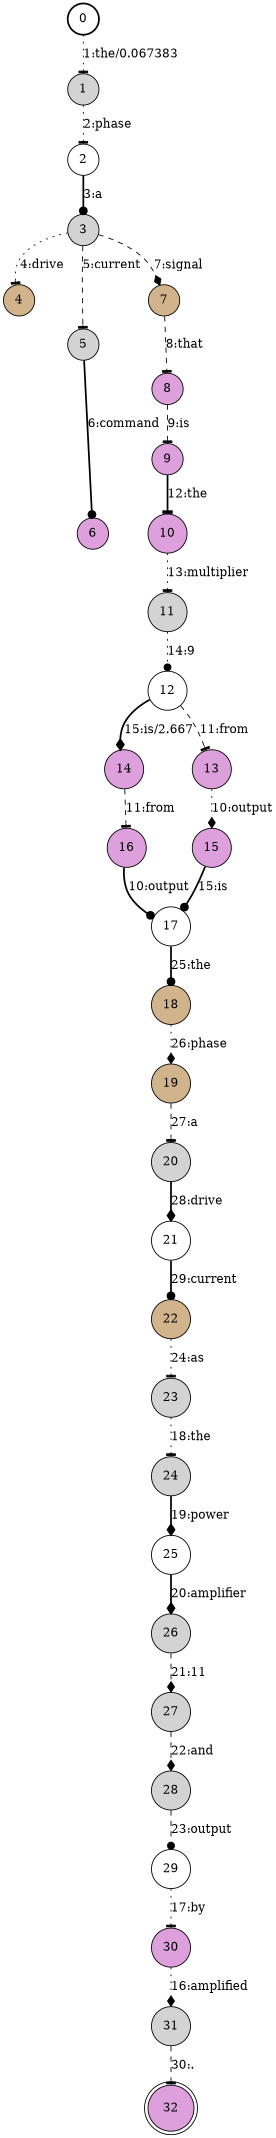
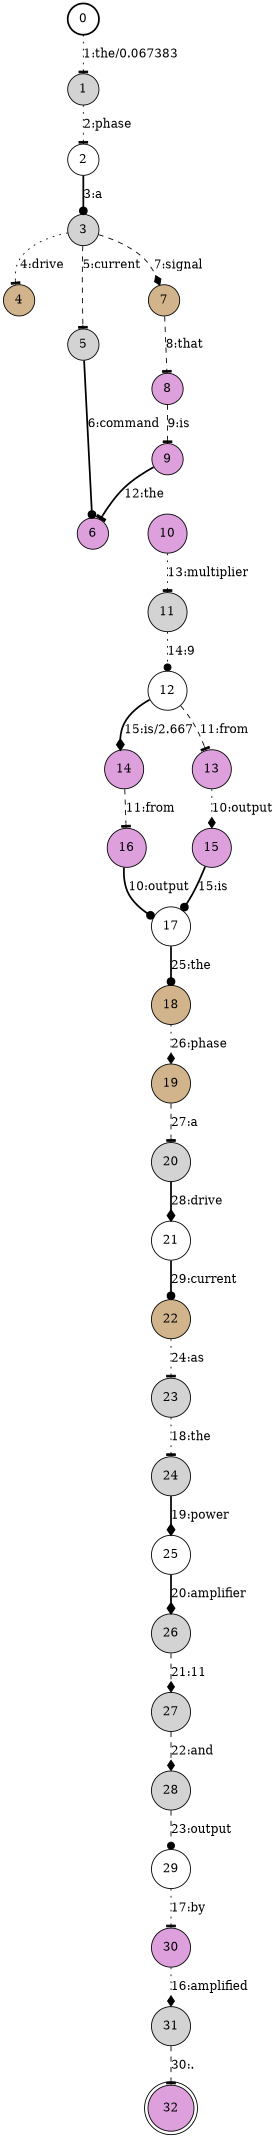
edge "9" -> "10": now "9" -> "6"
